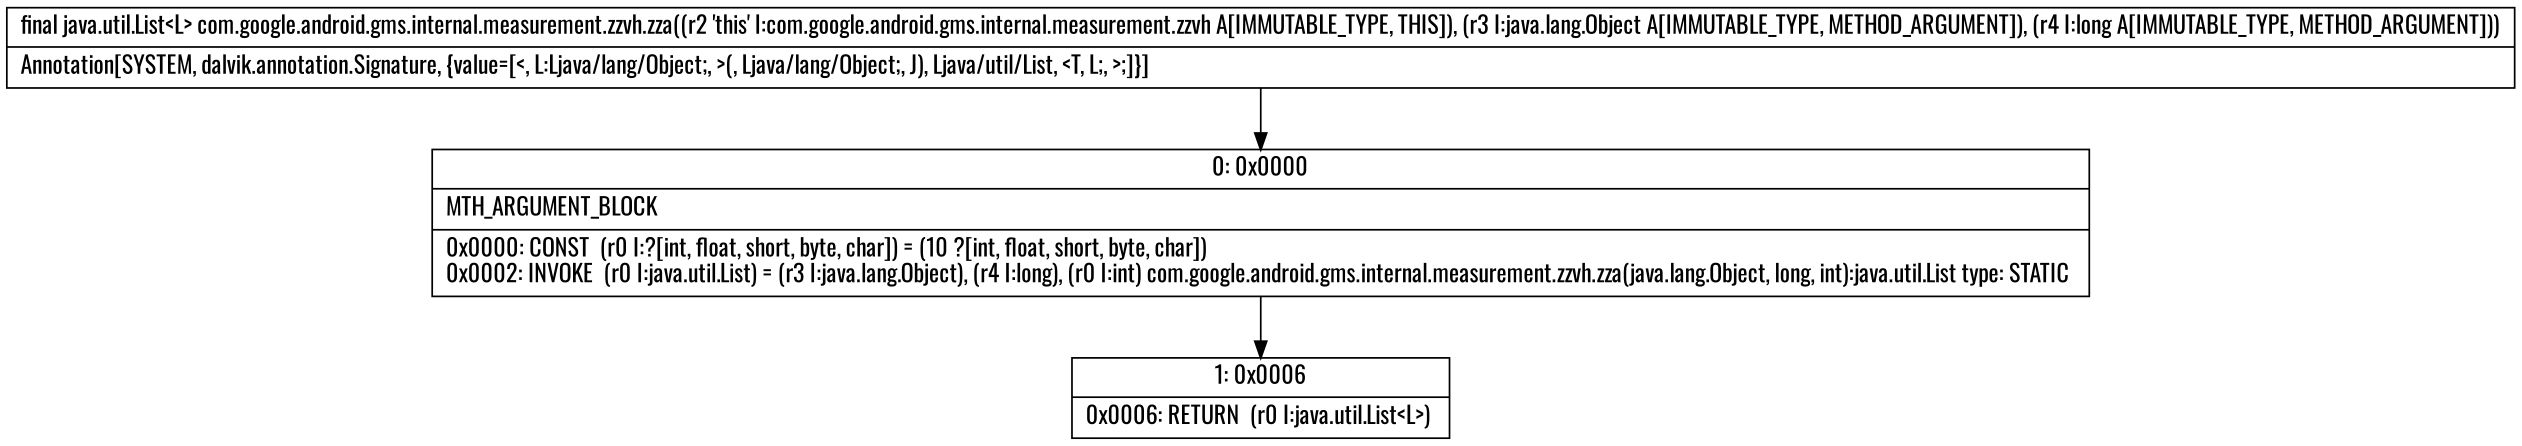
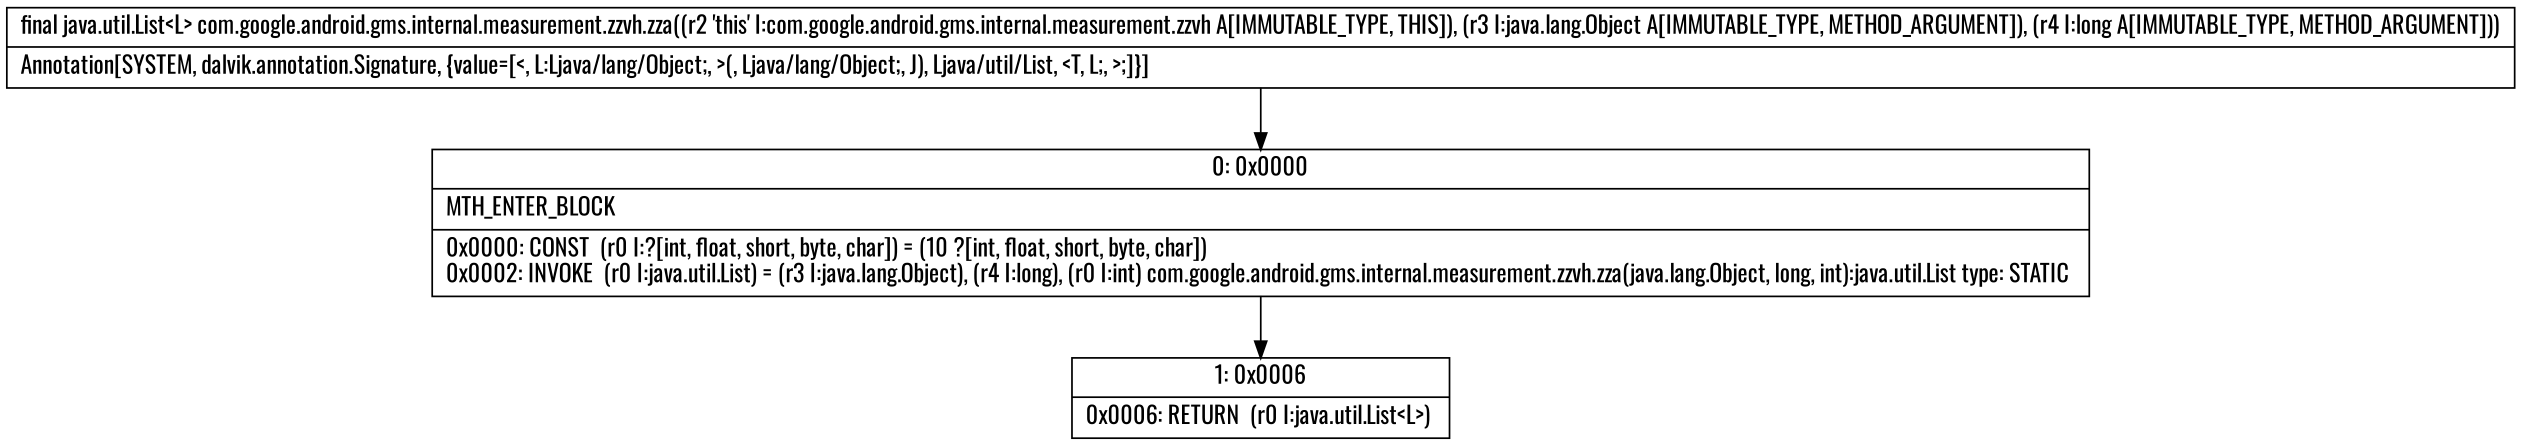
node "0: 0x0000": text "MTH_ARGUMENT_BLOCK" -> "MTH_ENTER_BLOCK"
